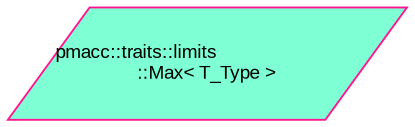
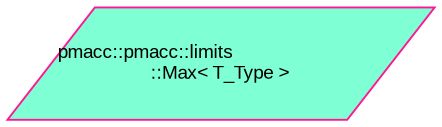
node "pmacc::traits::limits ::Max< T_Type >": label "pmacc::traits::limits ::Max< T_Type >" -> "pmacc::pmacc::limits ::Max< T_Type >"
